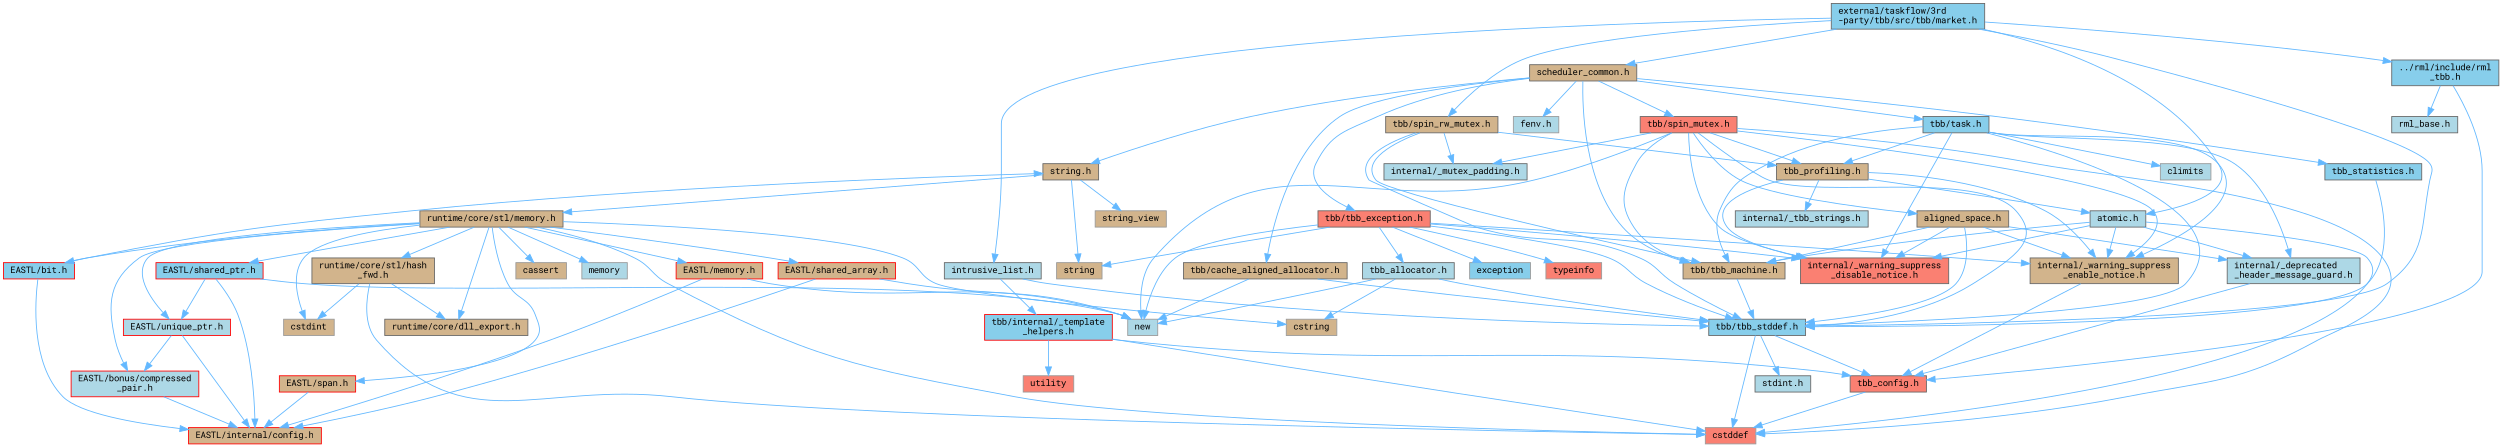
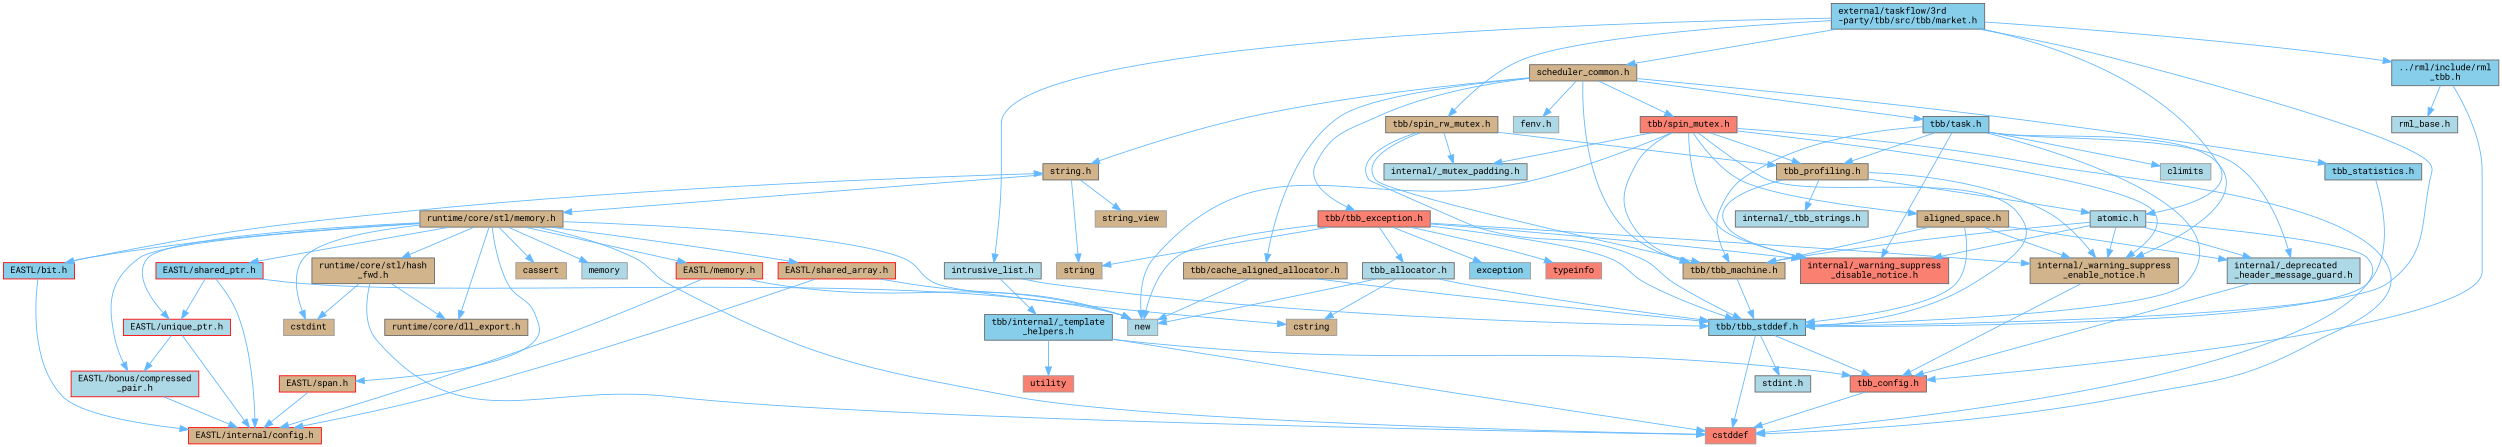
edge "aligned_space.h" -> "internal/_warning_suppress _disable_notice.h": removed
node "tbb/internal/_template _helpers.h": color red -> grey40
